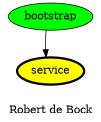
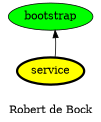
edge "bootstrap" -> "service": reversed
